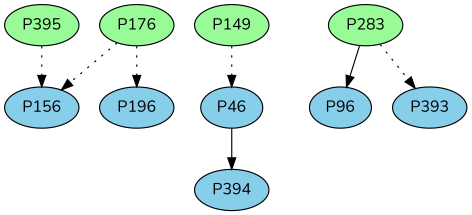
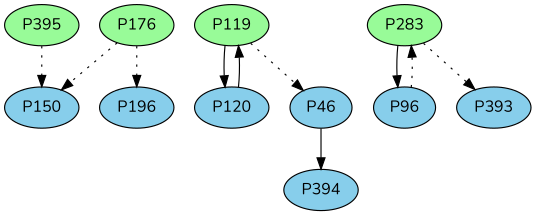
node "P149": label "P149" -> "P119"
edge "P96" -> "P283": added
node "P156": label "P156" -> "P150"
node "P120": added
